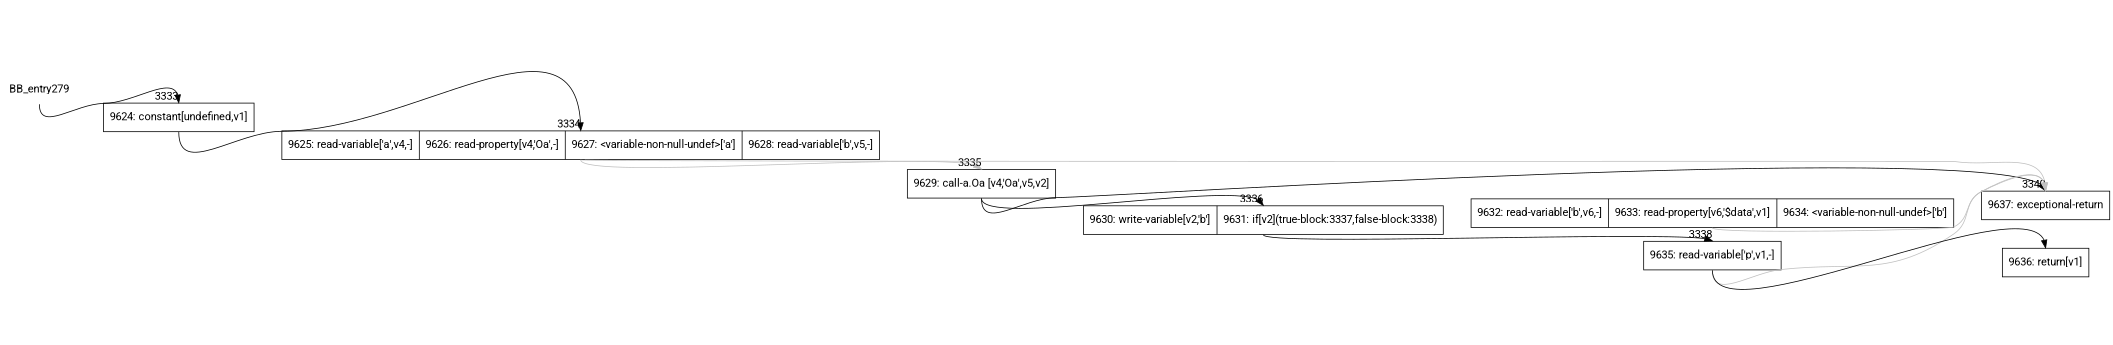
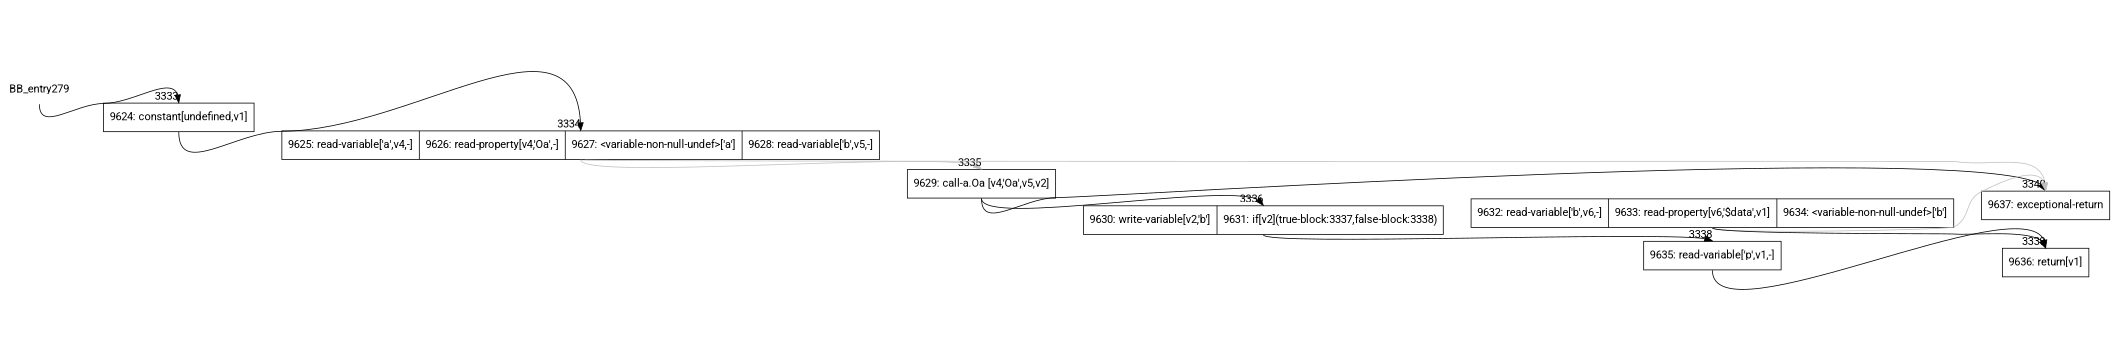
edge "9632: read-variable['b',v6,-]" -> "9636: return[v1]": added
edge "9635: read-variable['p',v1,-]" -> "9637: exceptional-return": removed
